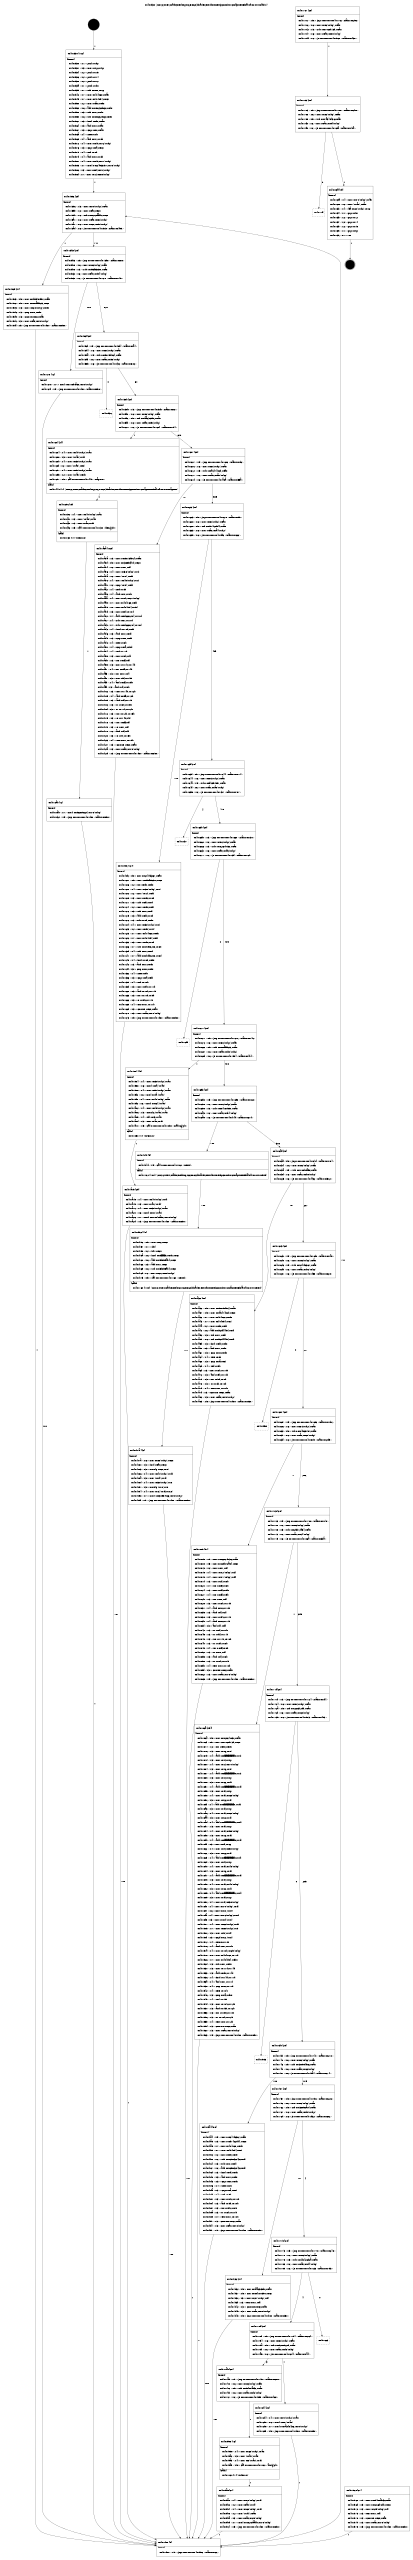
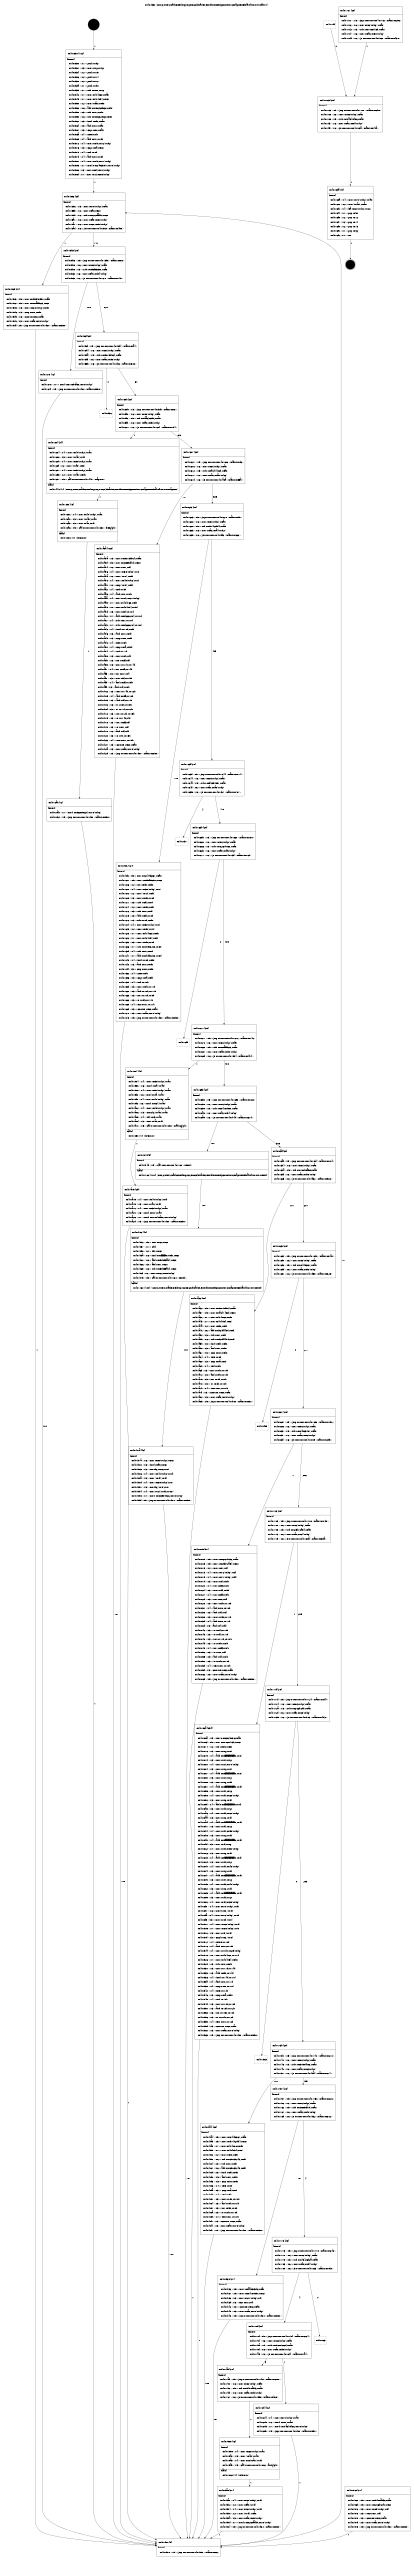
edge "0x4017e3 [28]" -> "0x4017ff": reversed
